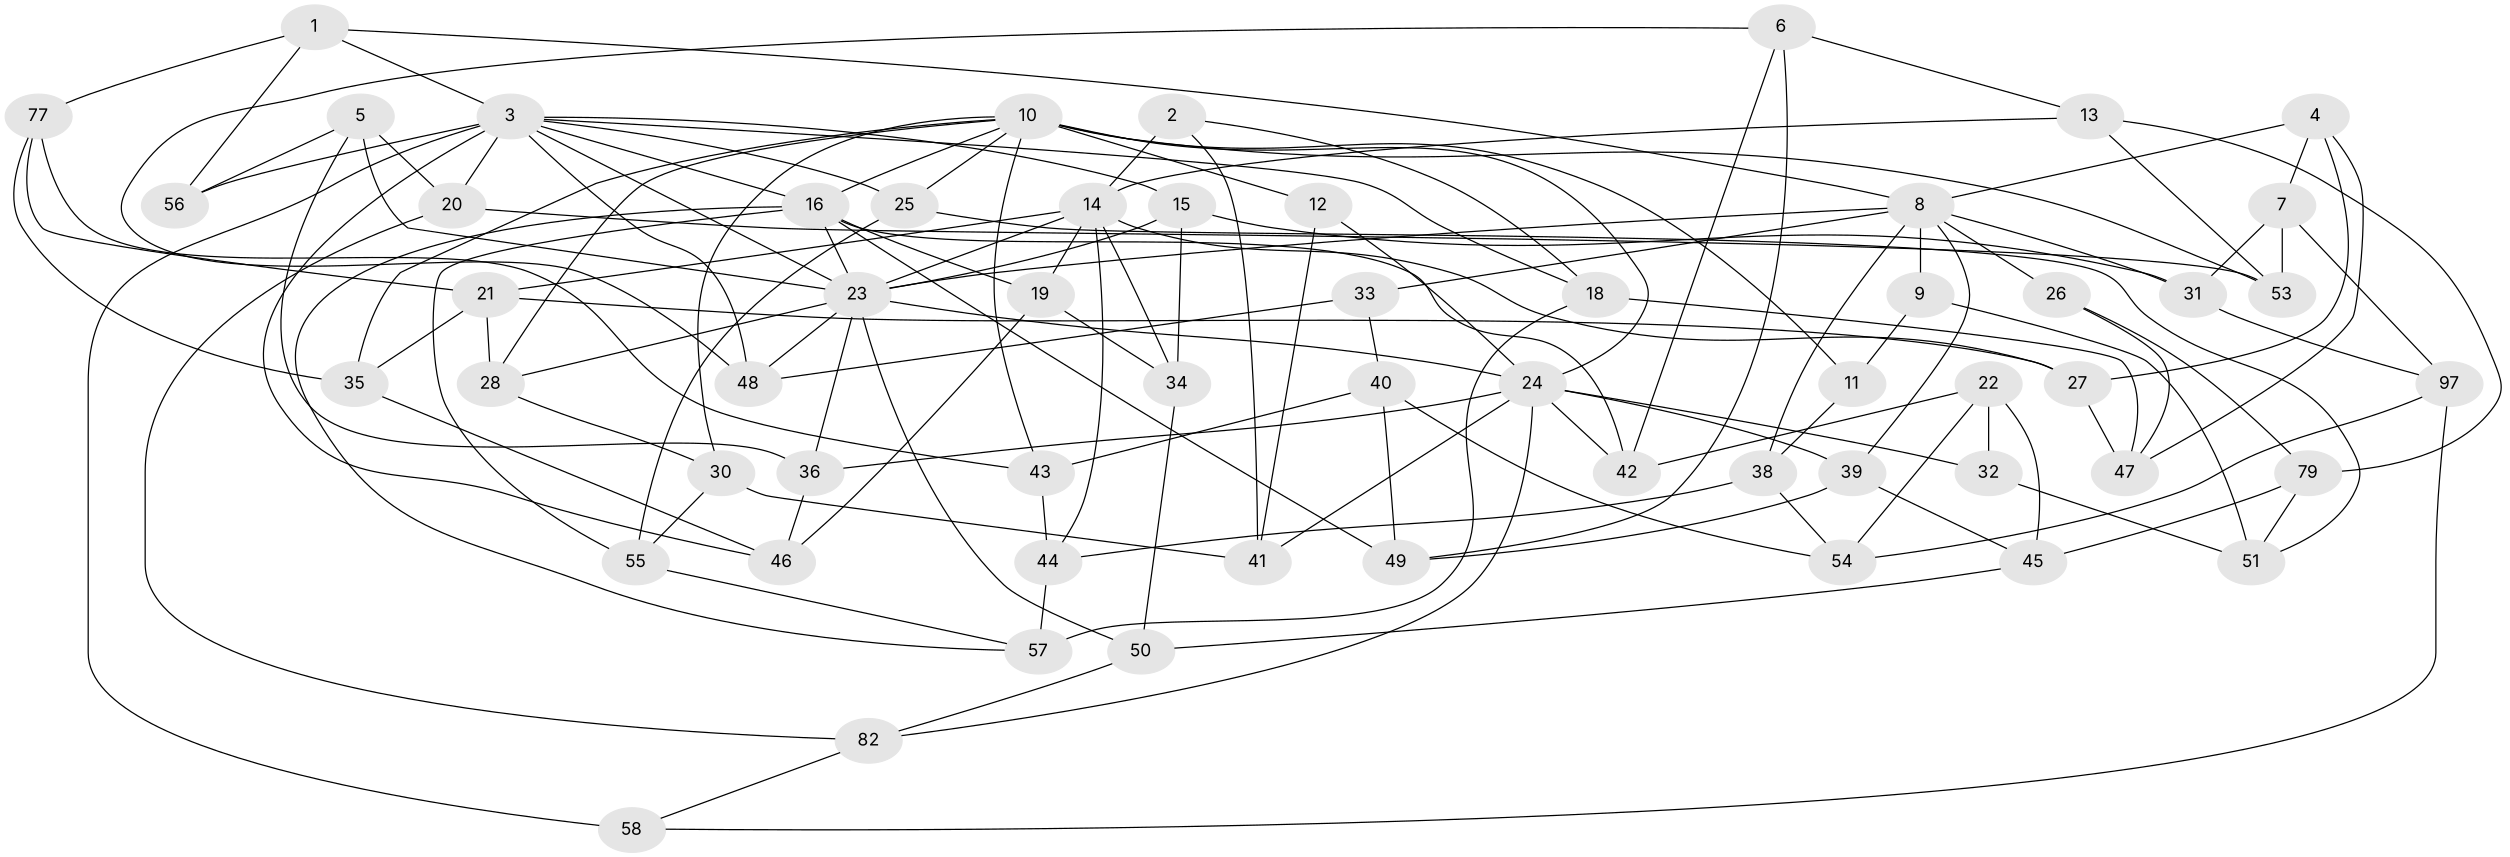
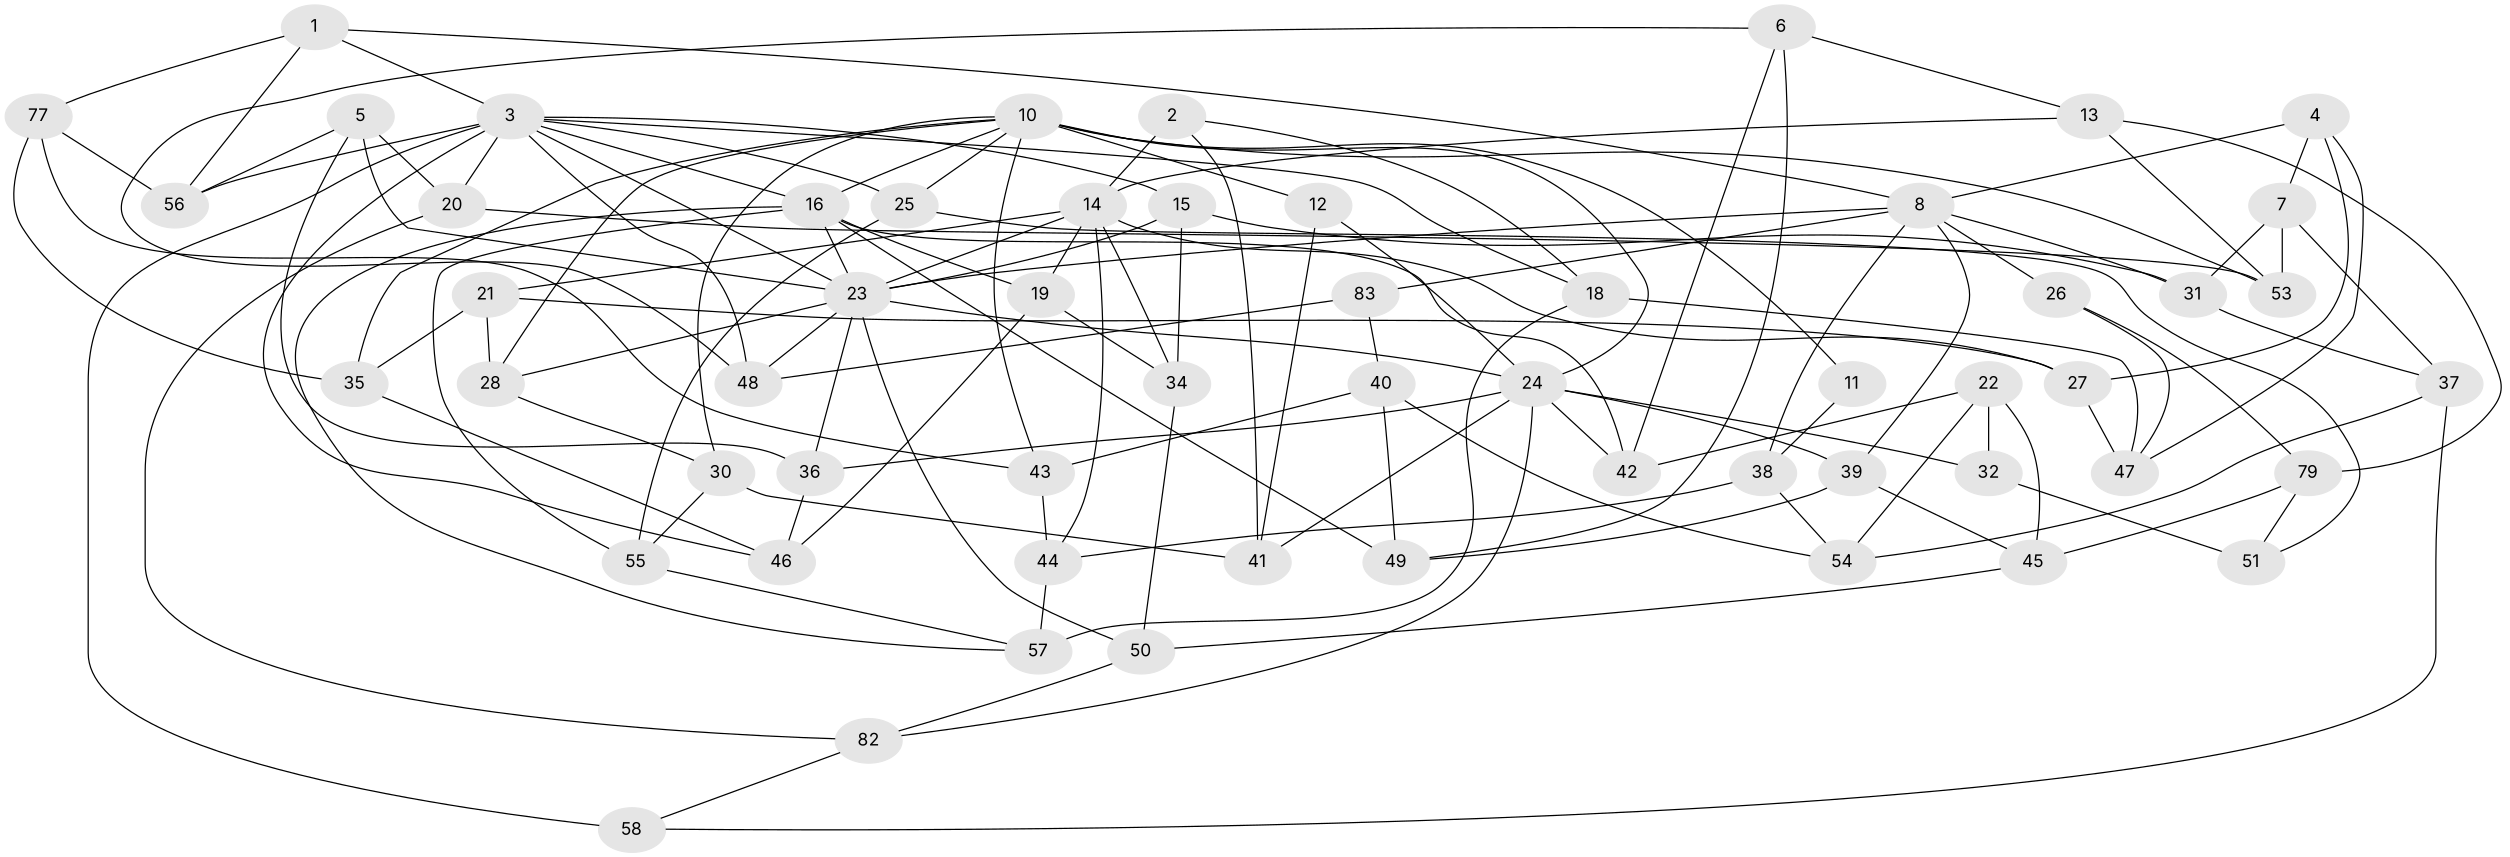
edge "77" -- "21": now "77" -- "56"
node "33": label "33" -> "83"
node "9": removed
node "97": label "97" -> "37"
